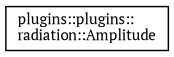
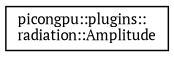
node "plugins::plugins:: radiation::Amplitude": label "plugins::plugins:: radiation::Amplitude" -> "picongpu::plugins:: radiation::Amplitude"
